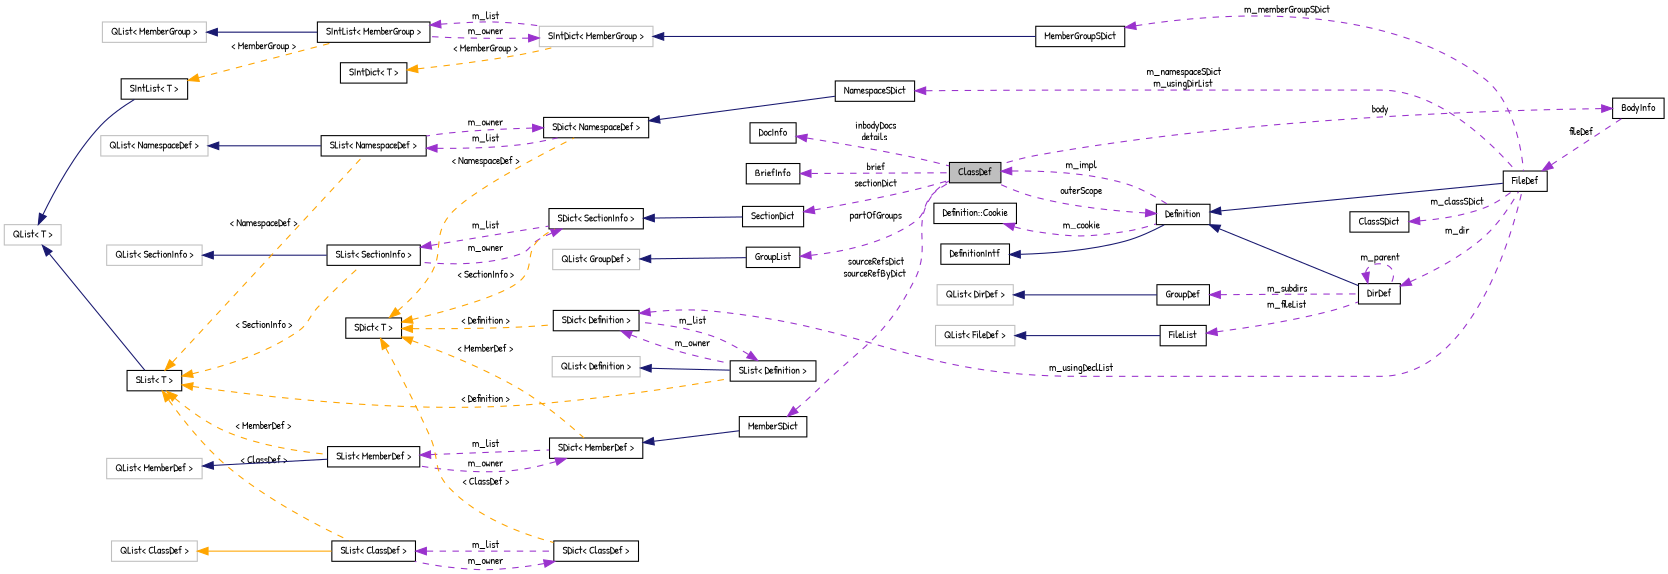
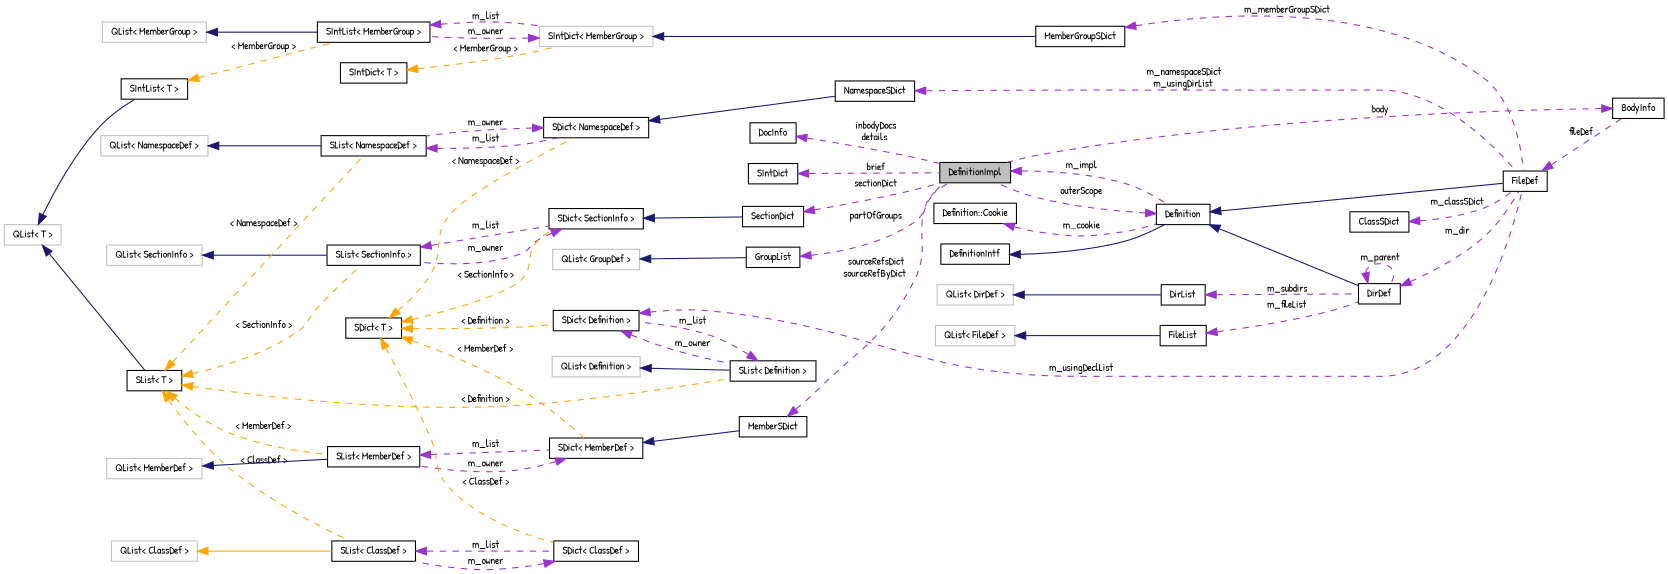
node "ClassDef": label "ClassDef" -> "DefinitionImpl"
node "BriefInfo": label "BriefInfo" -> "SIntDict"
node "GroupDef": label "GroupDef" -> "DirList"
